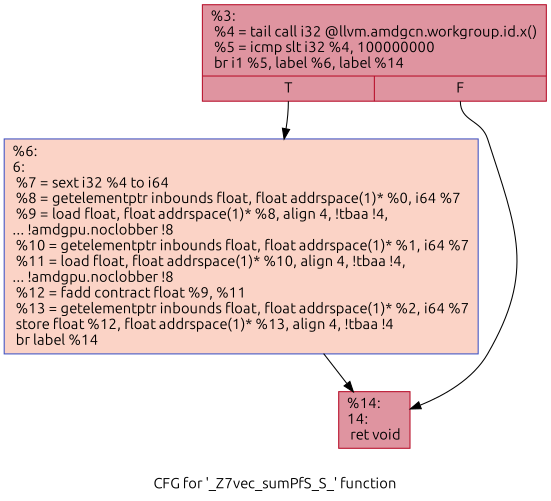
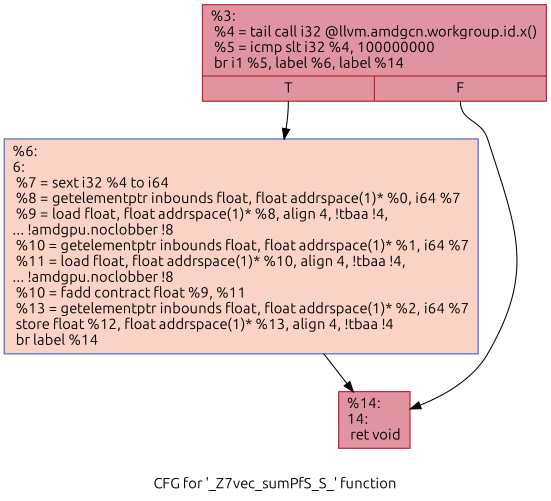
node "%6:": text "%12 = fadd contract float %9, %11" -> "%10 = fadd contract float %9, %11"
